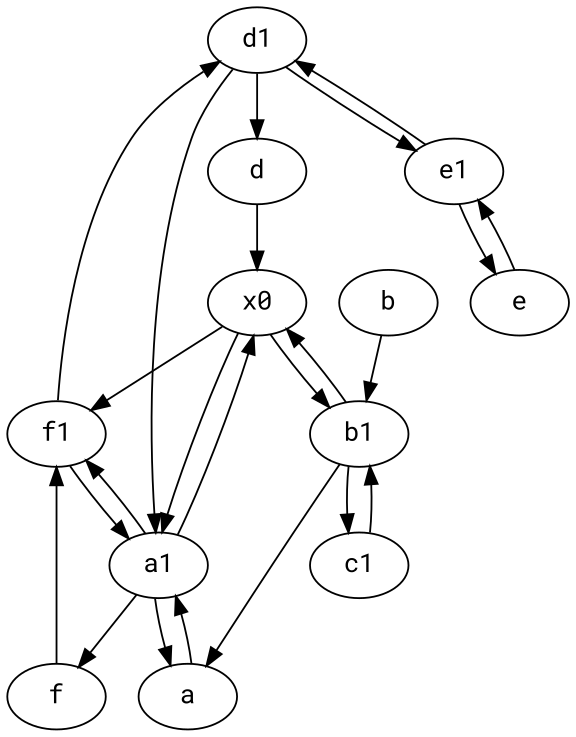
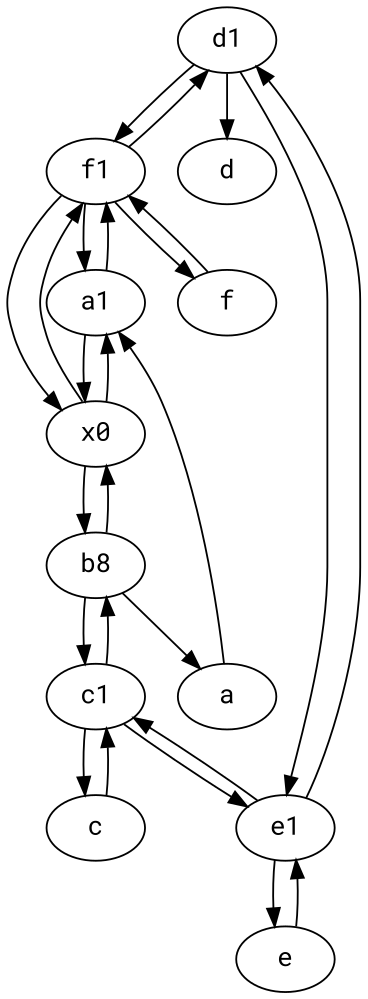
edge "d" -> "x0": now "f1" -> "x0"
edge "d1" -> "a1": now "d1" -> "f1"
node "b": removed
node "b1": label "b1" -> "b8"
edge "a1" -> "a": removed
edge "a1" -> "f": now "f1" -> "f"
edge "c1" -> "e1": added
edge "e1" -> "c1": added
node "c": added
